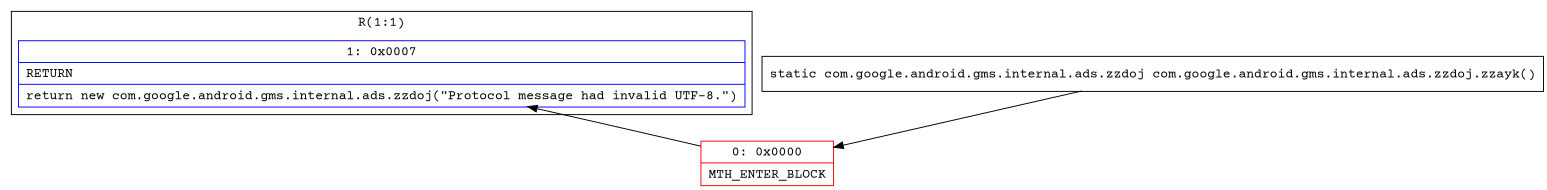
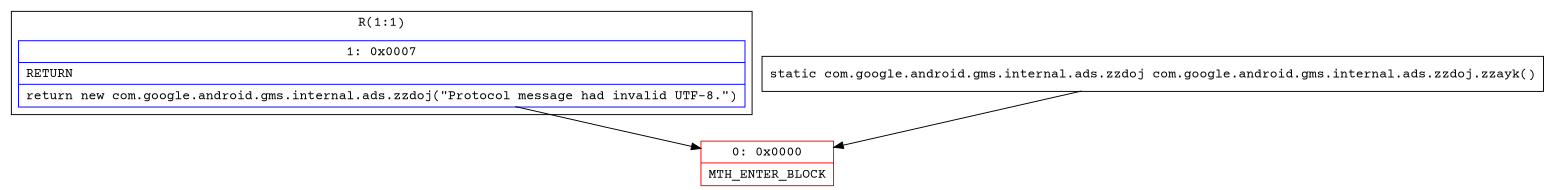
edge "0: 0x0000" -> "1: 0x0007": reversed
